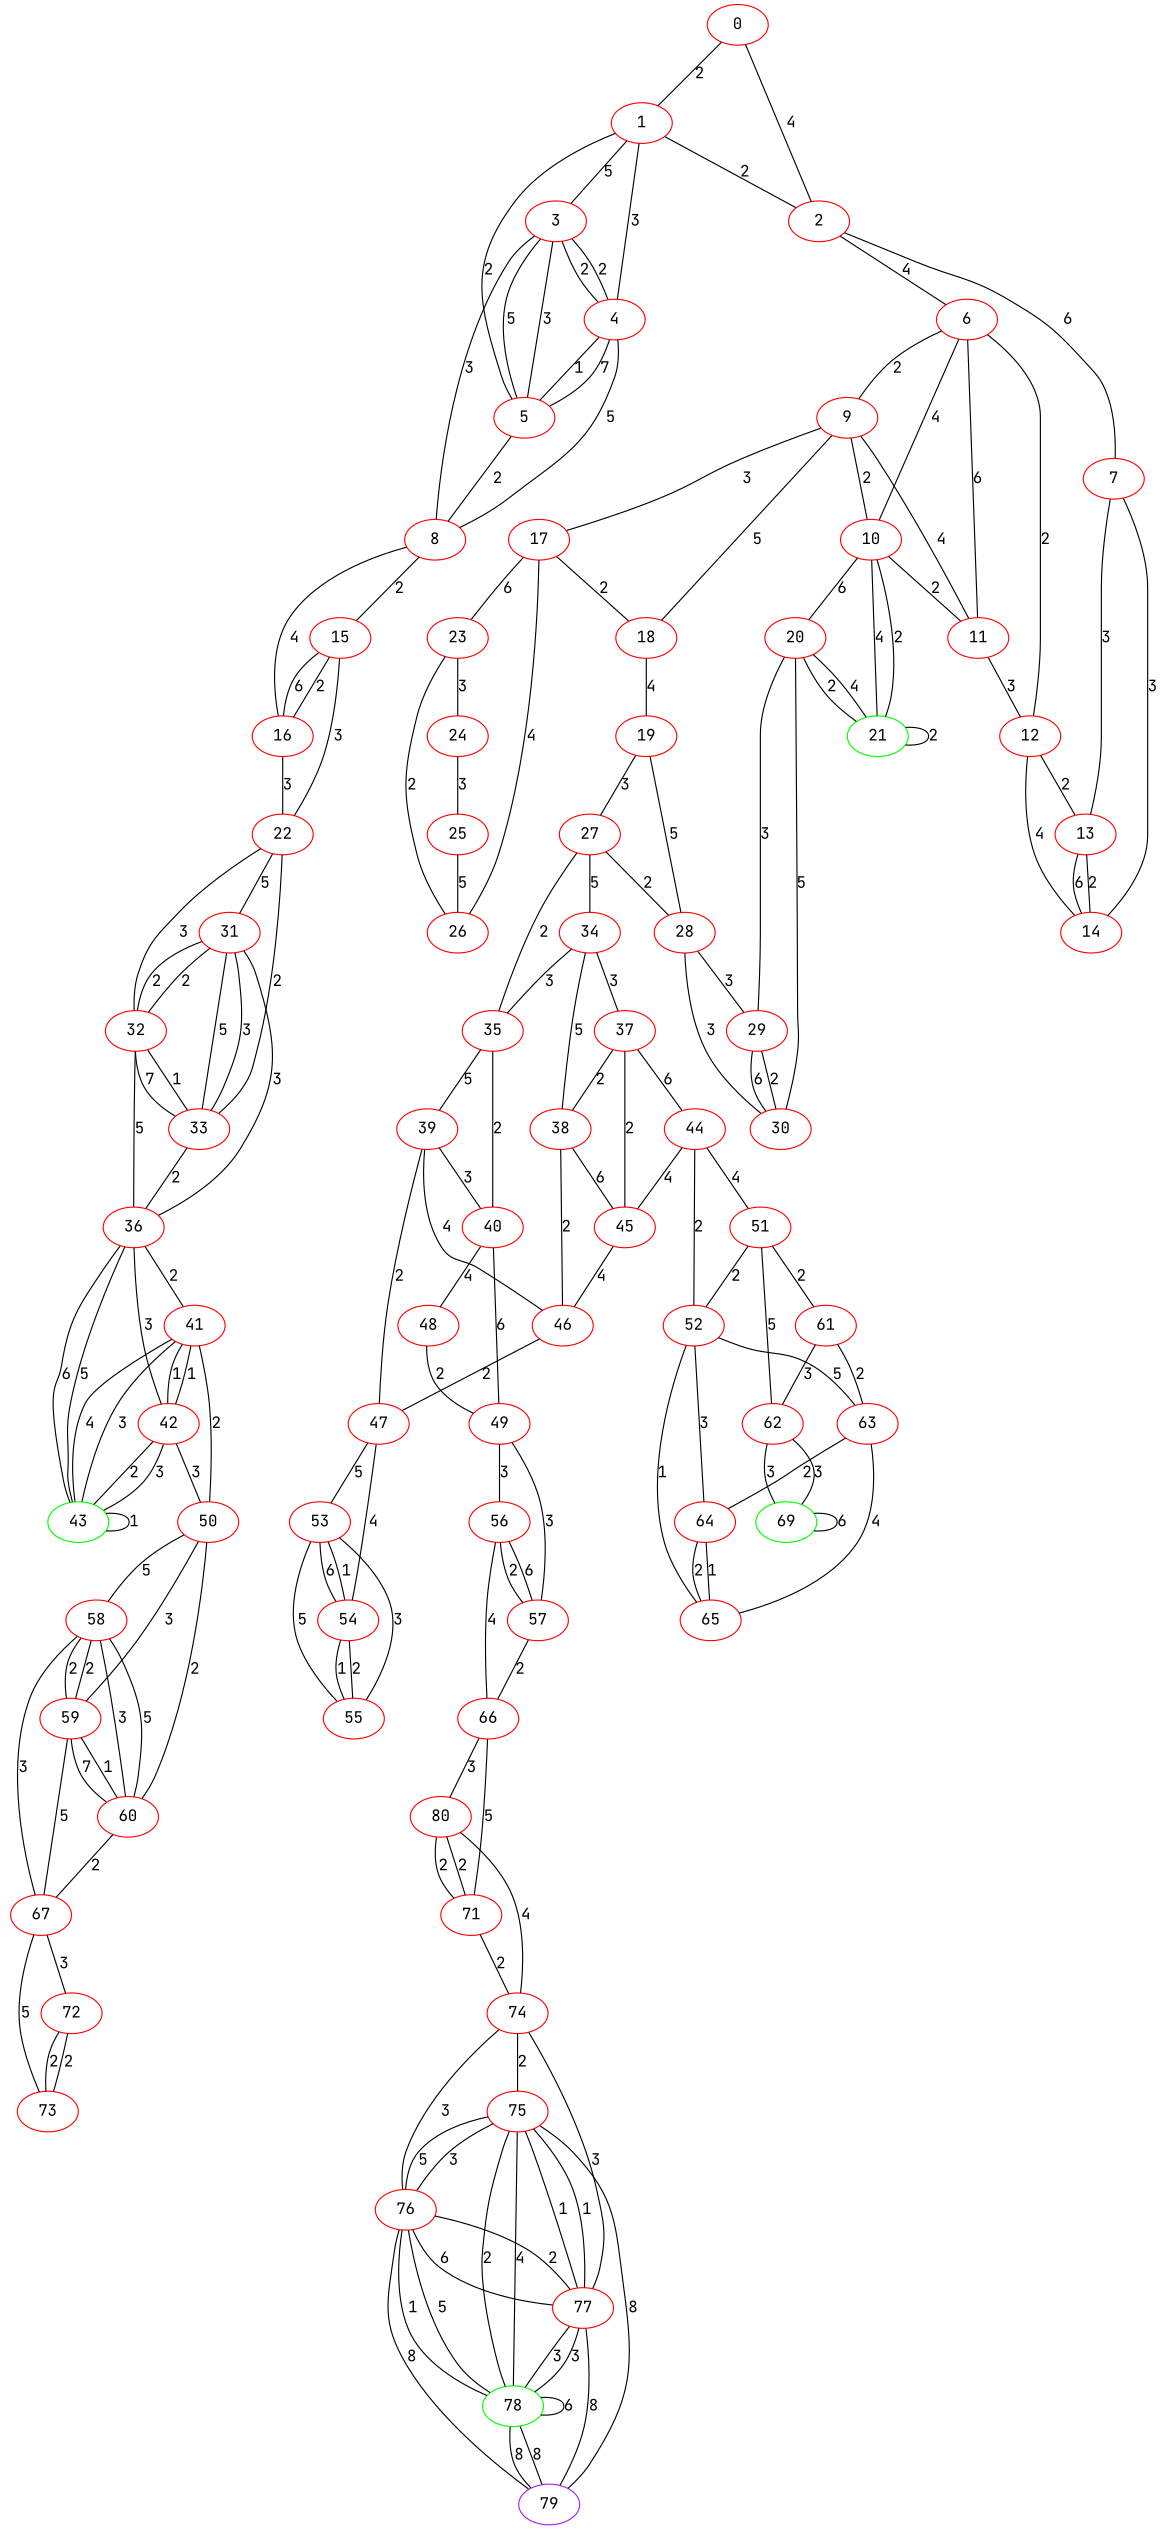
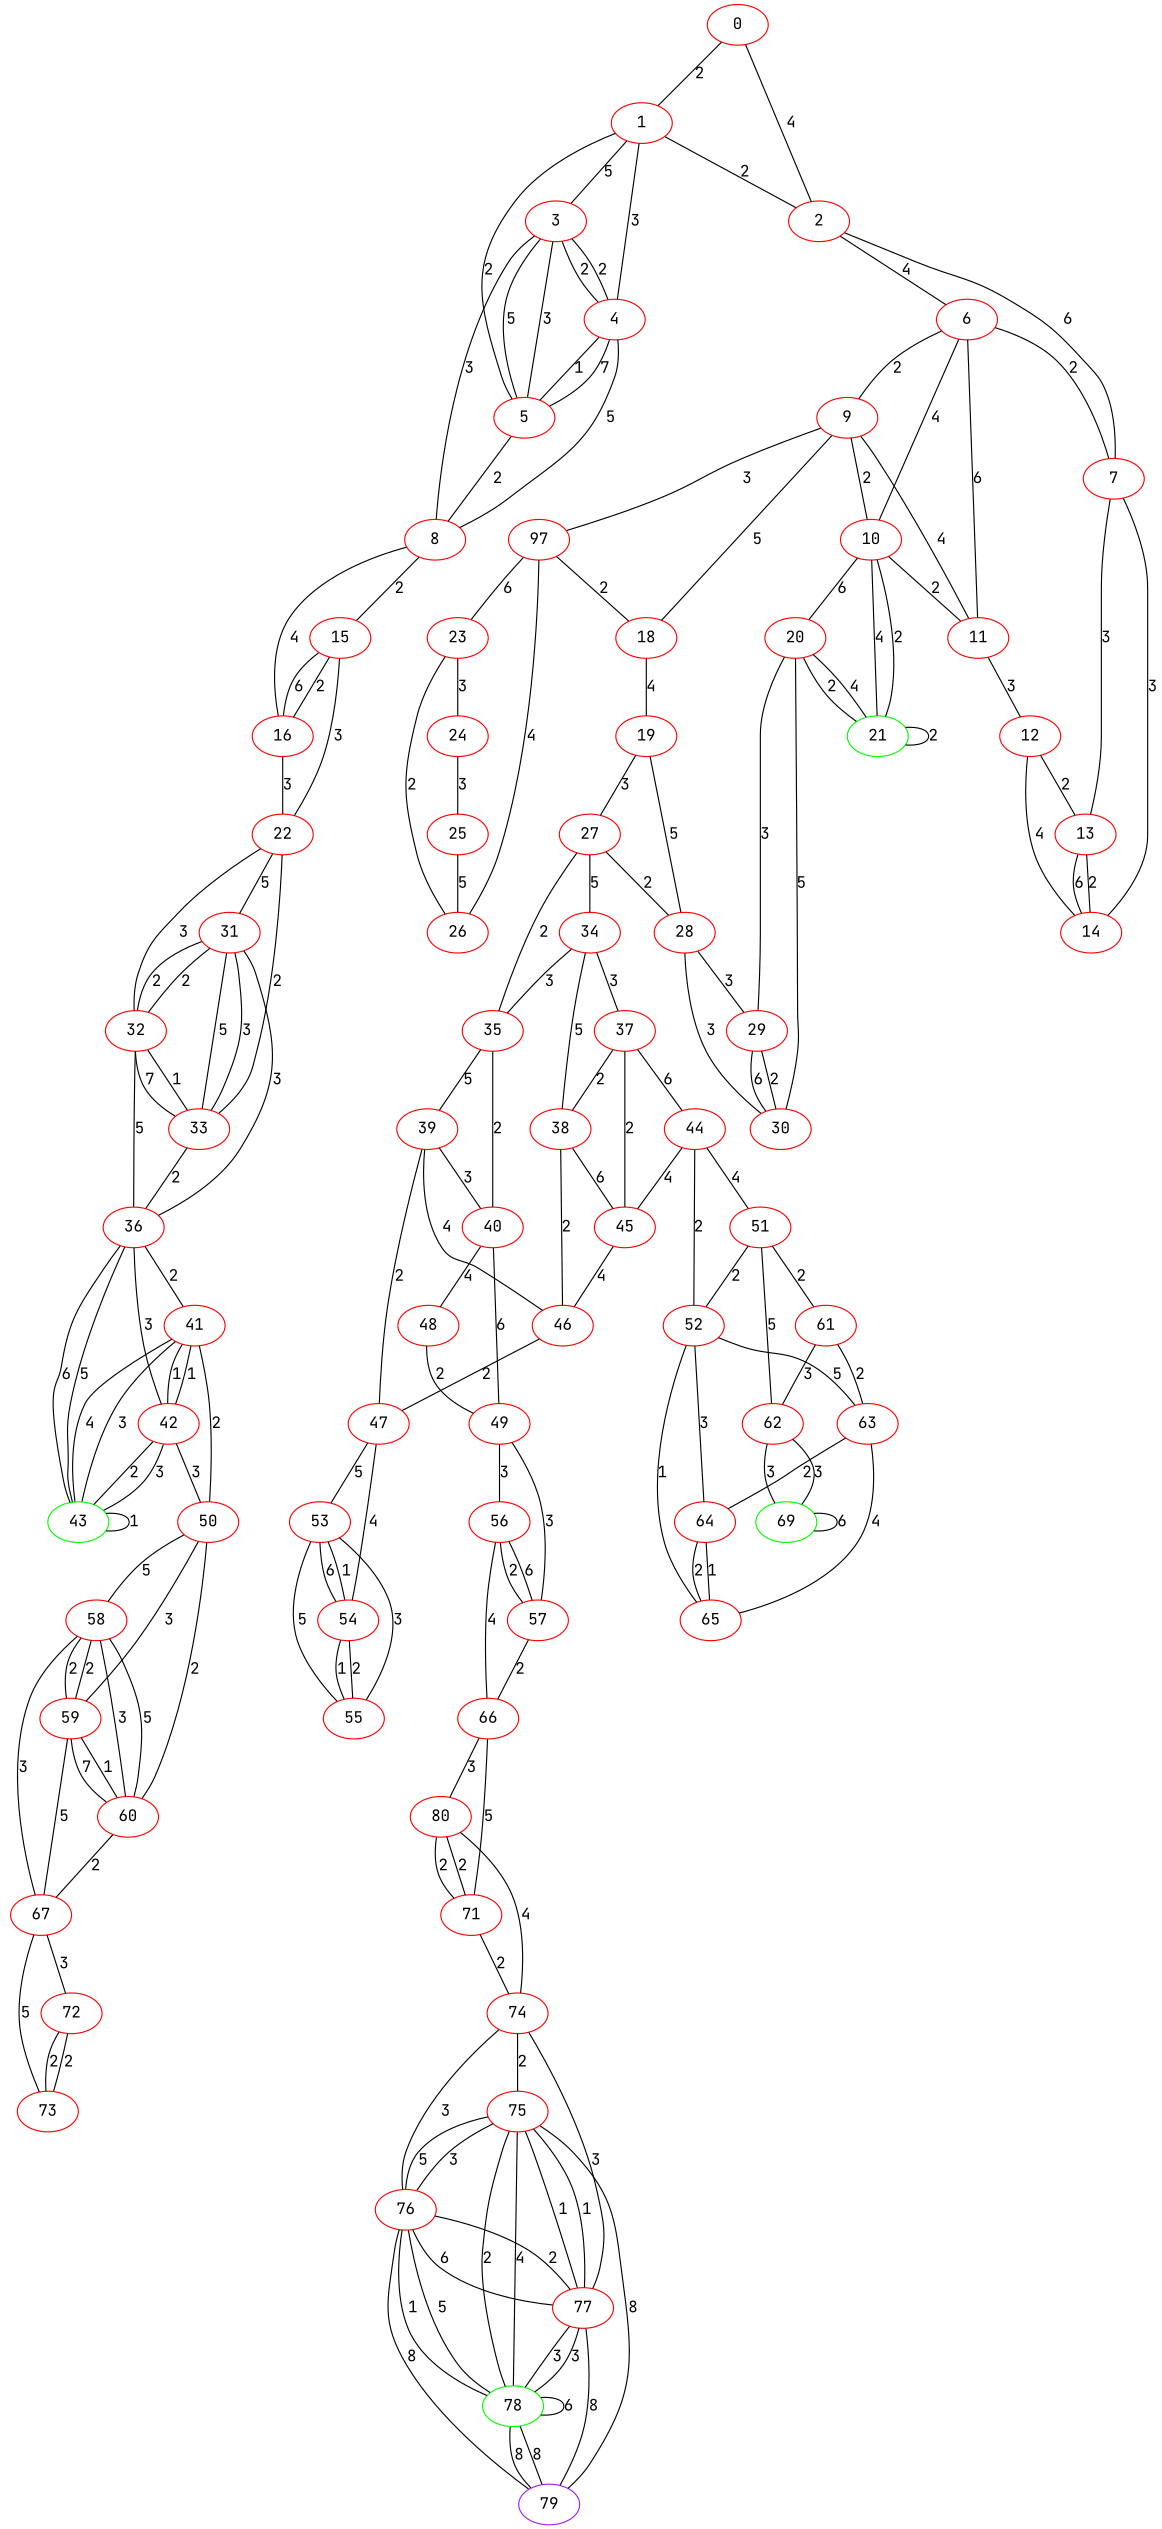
edge "6" -- "12": now "6" -- "7"
node "17": label "17" -> "97"
